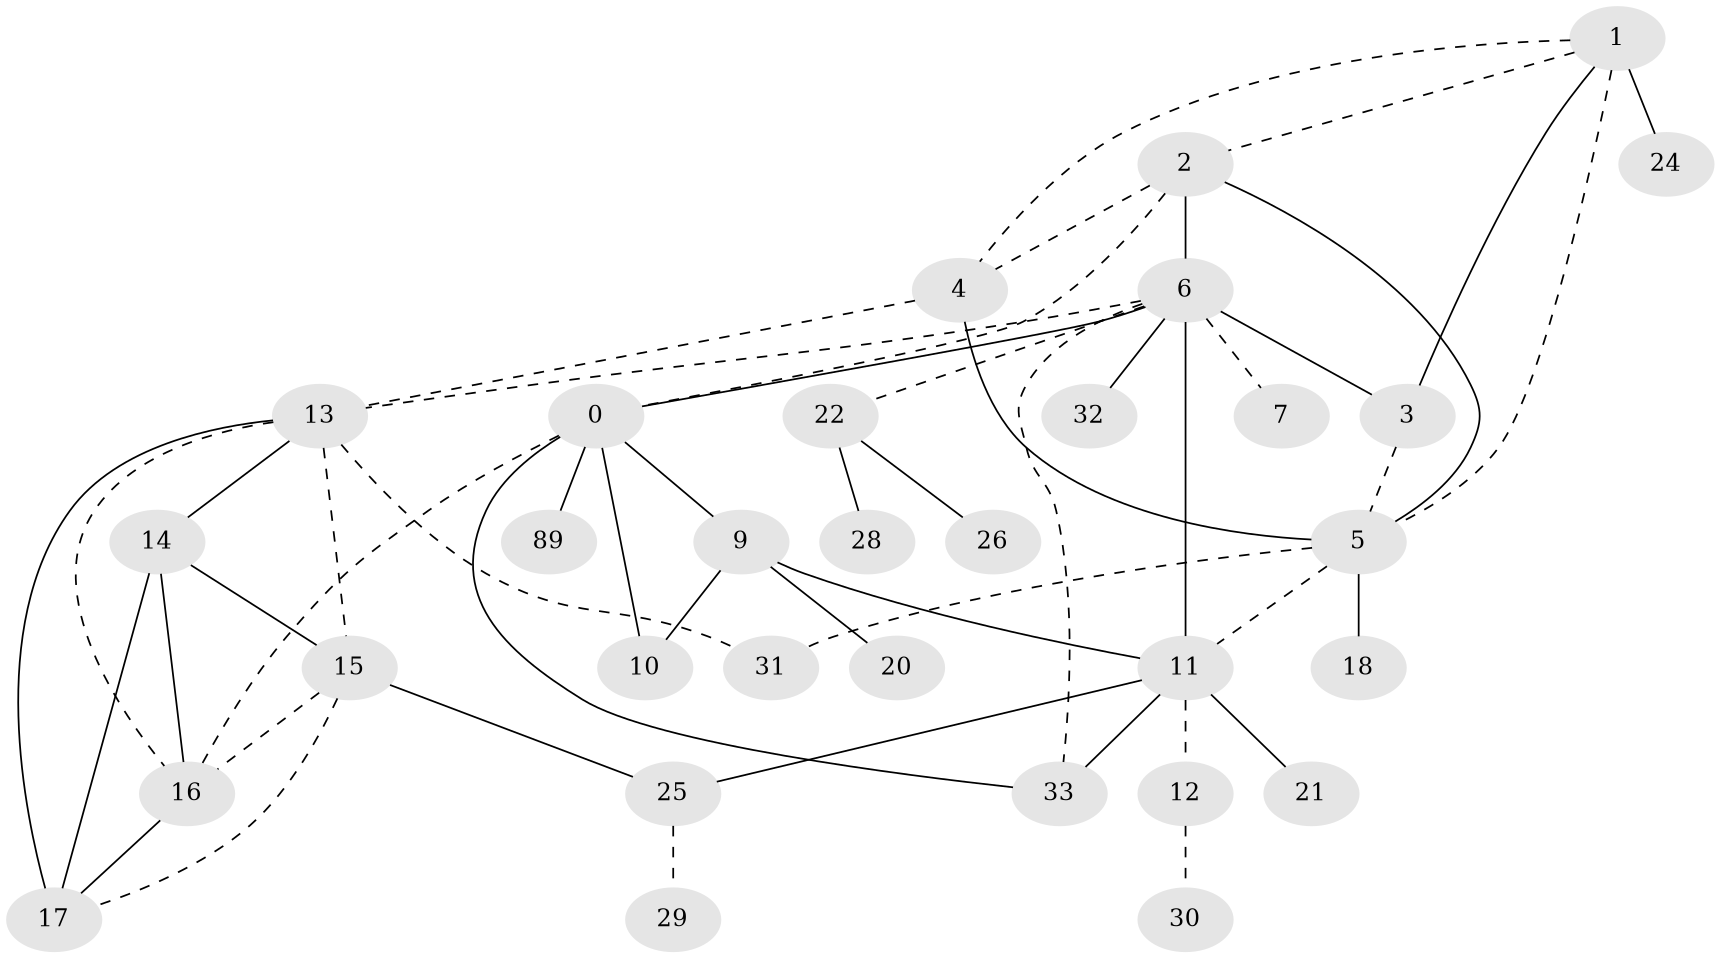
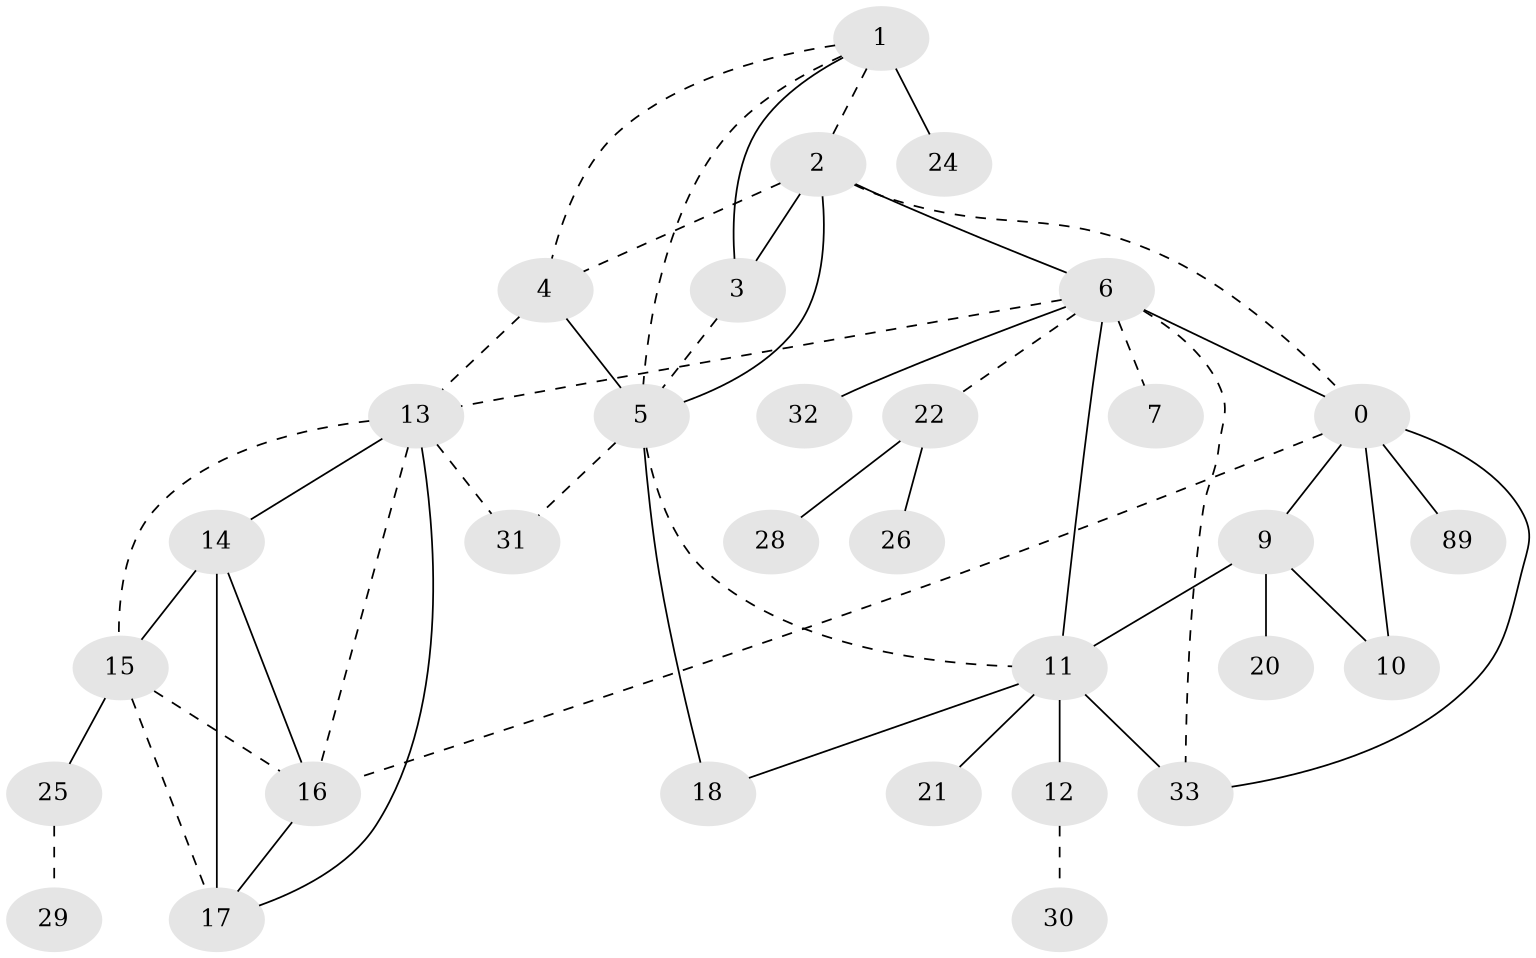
edge "6" -- "3": now "2" -- "3"
edge "11" -- "25": now "11" -- "18"
edge "11" -- "12": style dashed -> solid
